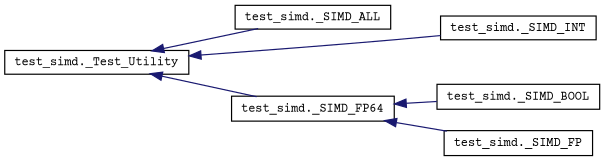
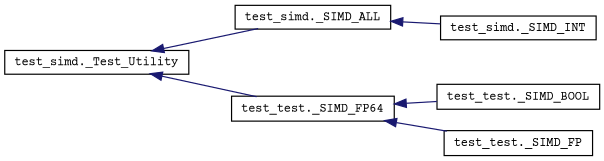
edge "test_simd._SIMD_INT" -> "test_simd._Test_Utility": now "test_simd._SIMD_INT" -> "test_simd._SIMD_ALL"
node "test_simd._SIMD_BOOL": label "test_simd._SIMD_BOOL" -> "test_test._SIMD_BOOL"
node "test_simd._SIMD_FP64": label "test_simd._SIMD_FP64" -> "test_test._SIMD_FP64"
node "test_simd._SIMD_FP": label "test_simd._SIMD_FP" -> "test_test._SIMD_FP"
